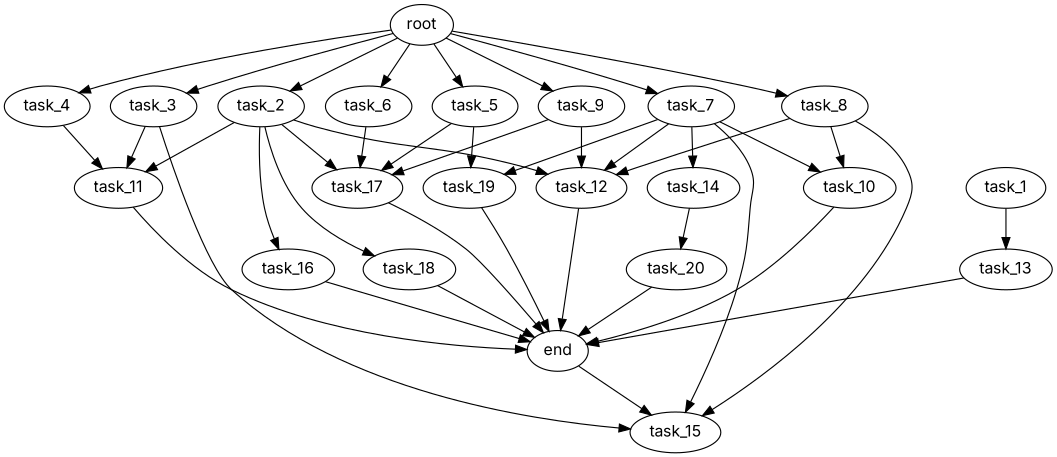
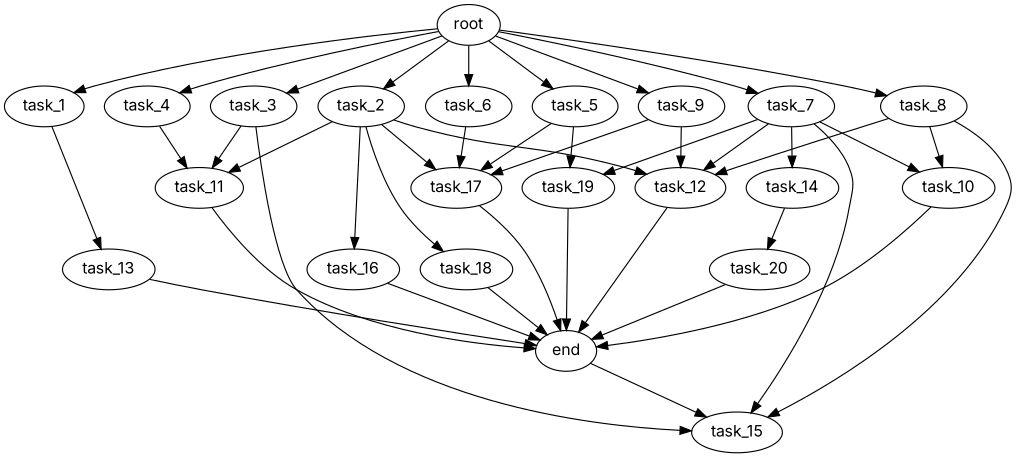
edge "root" -> "task_1": added
